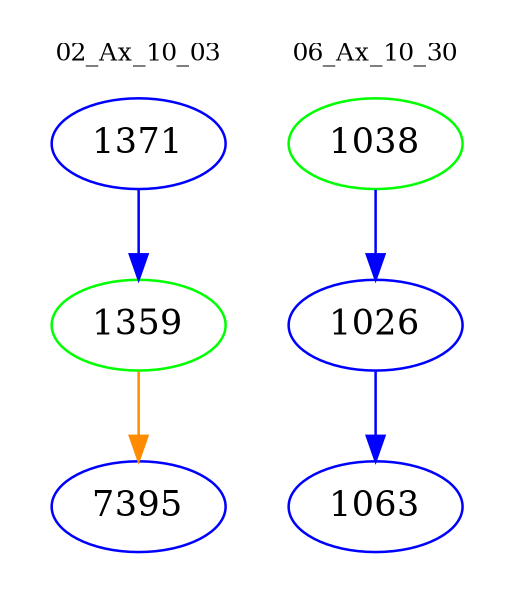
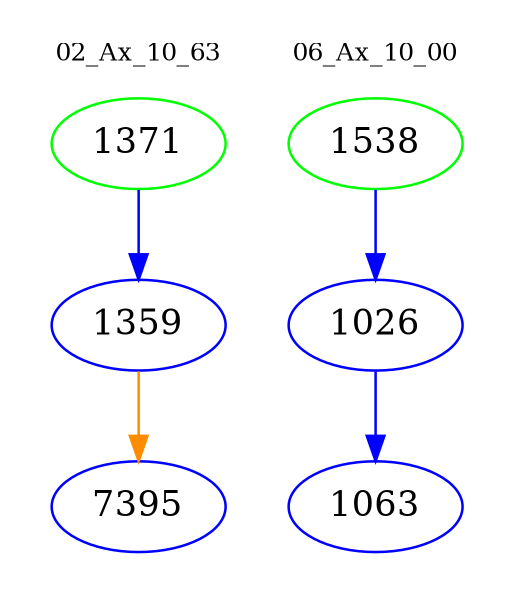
cluster "02_Ax_10_03": label "02_Ax_10_03" -> "02_Ax_10_63"
cluster "06_Ax_10_30": label "06_Ax_10_30" -> "06_Ax_10_00"
node "1371": color blue -> green
node "1038": label "1038" -> "1538"
node "1359": color green -> blue
